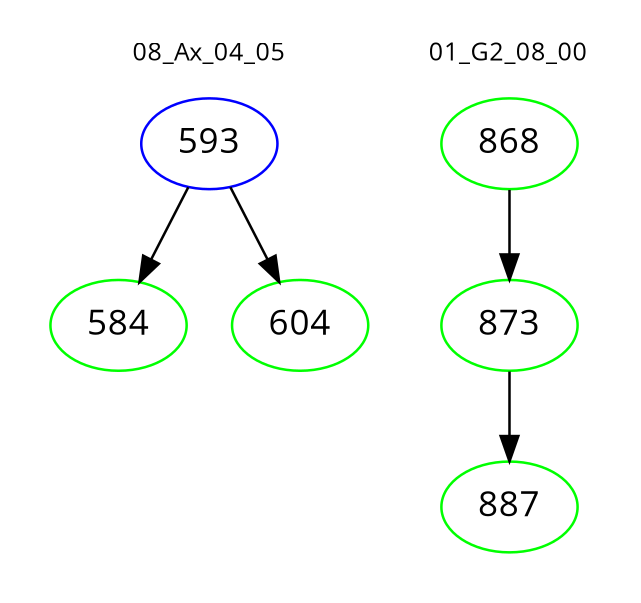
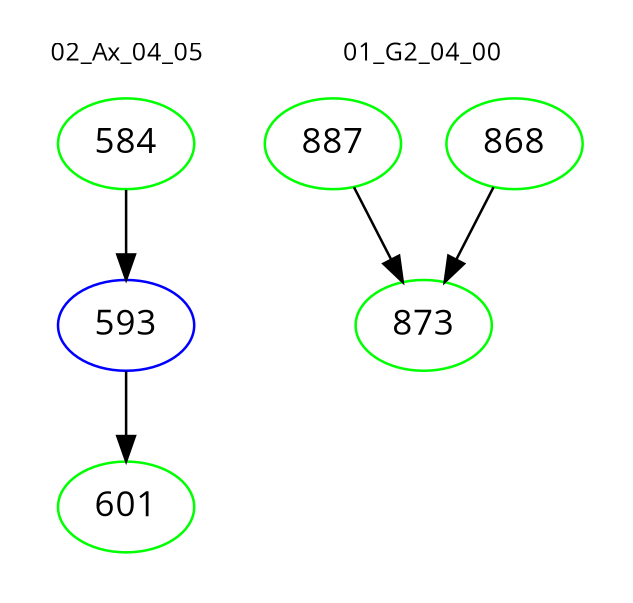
cluster "08_Ax_04_05": label "08_Ax_04_05" -> "02_Ax_04_05"
cluster "01_G2_08_00": label "01_G2_08_00" -> "01_G2_04_00"
edge "593" -> "584": reversed
node "604": label "604" -> "601"
edge "873" -> "887": reversed
